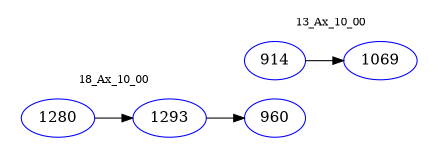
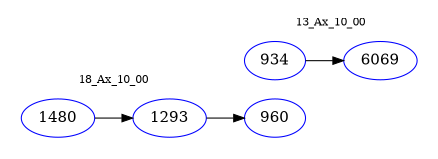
node "914": label "914" -> "934"
node "1069": label "1069" -> "6069"
node "1280": label "1280" -> "1480"
